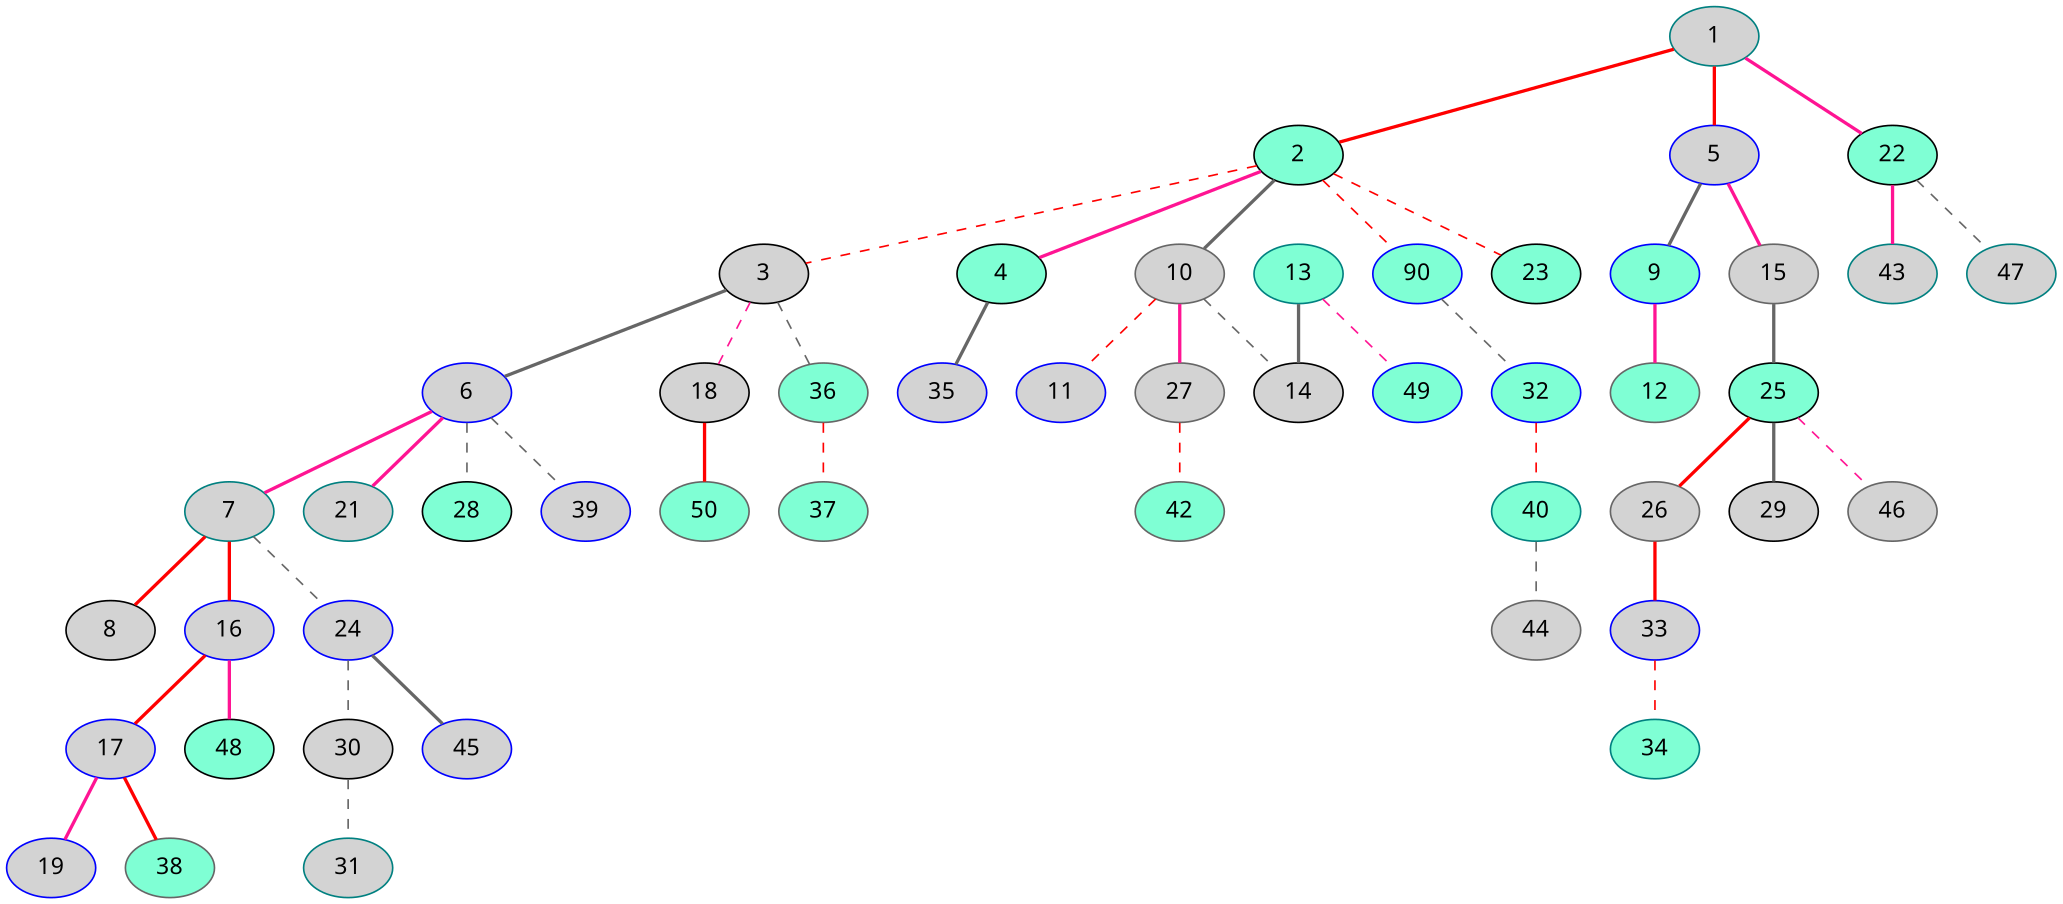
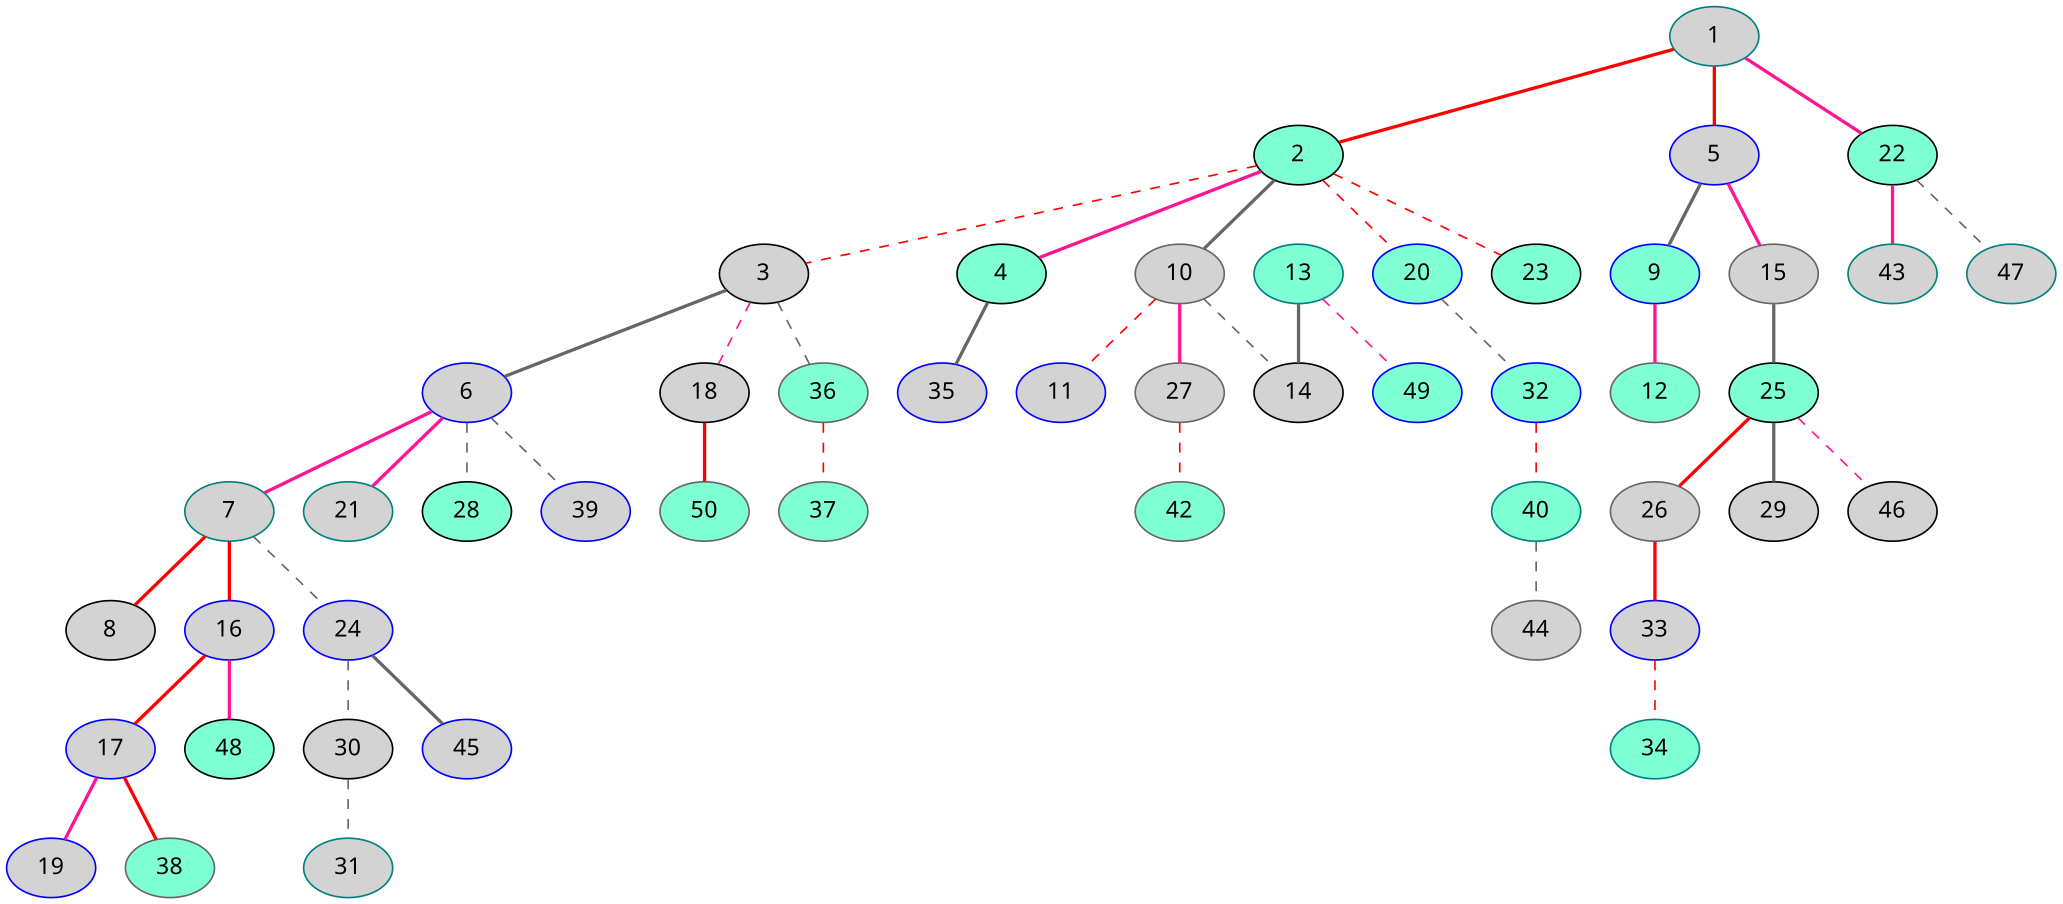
node "90": label "90" -> "20"
node "46": color gray40 -> black
